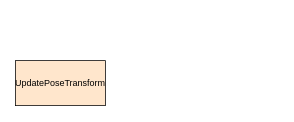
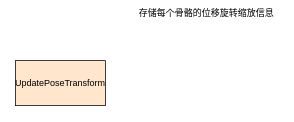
node "存储每个骨骼的位移旋转缩放信息": added
